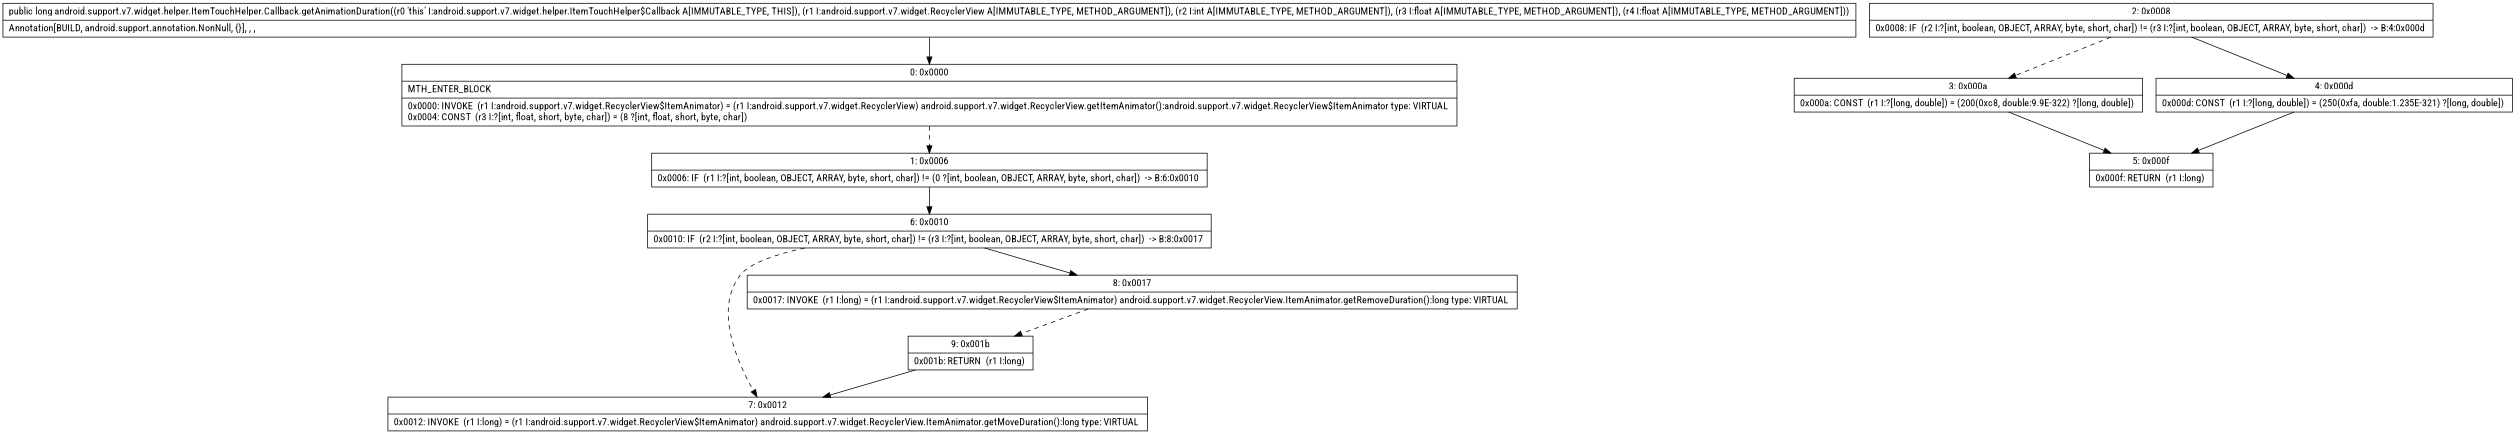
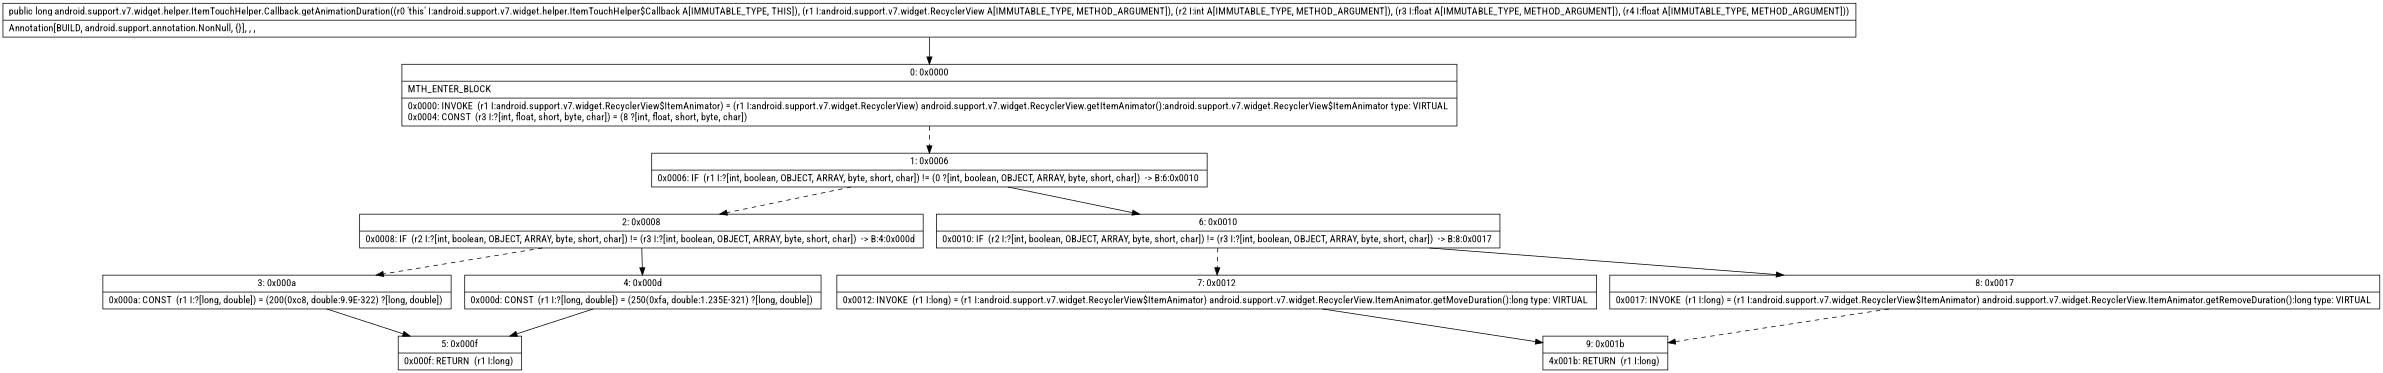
edge "1: 0x0006" -> "2: 0x0008": added
node "9: 0x001b": text "0x001b: RETURN  (r1 I:long)" -> "4x001b: RETURN  (r1 I:long)"
edge "9: 0x001b" -> "7: 0x0012": reversed
